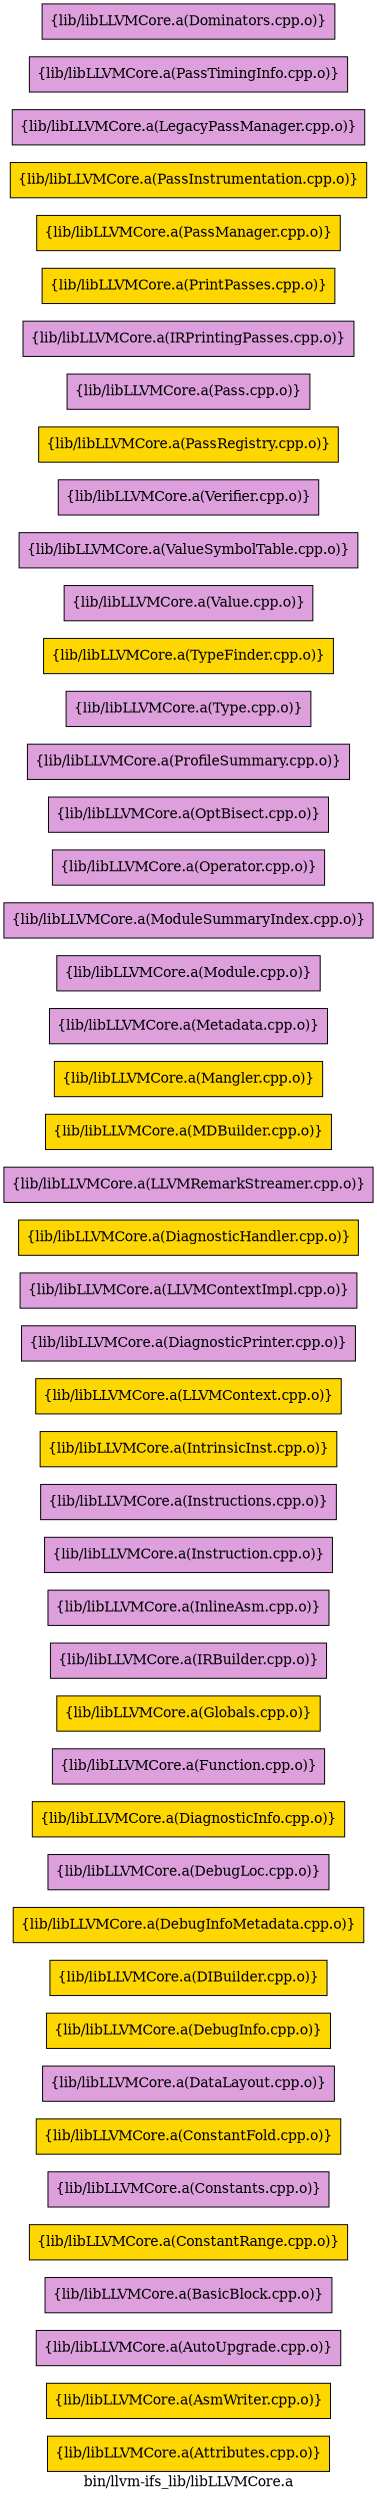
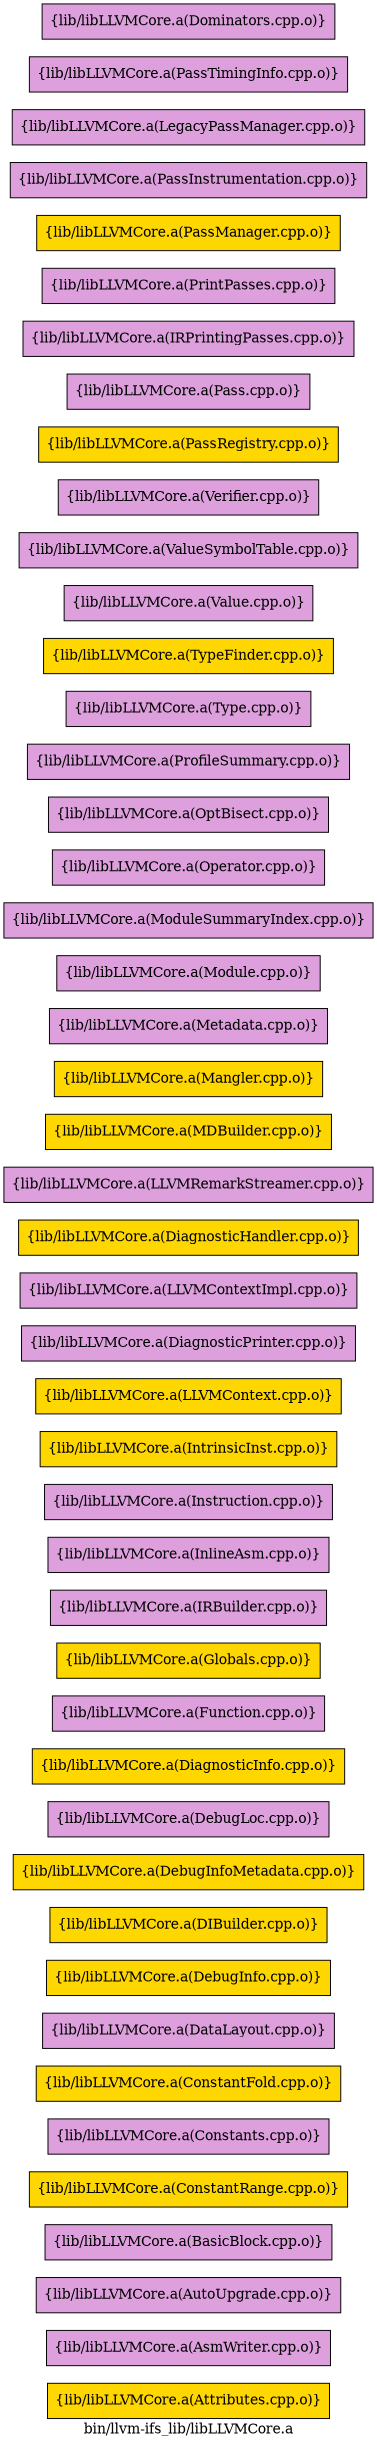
node "{lib/libLLVMCore.a(PassInstrumentation.cpp.o)}": fillcolor gold -> plum
node "{lib/libLLVMCore.a(PrintPasses.cpp.o)}": fillcolor gold -> plum
node "{lib/libLLVMCore.a(Instructions.cpp.o)}": removed
node "{lib/libLLVMCore.a(AsmWriter.cpp.o)}": fillcolor gold -> plum
